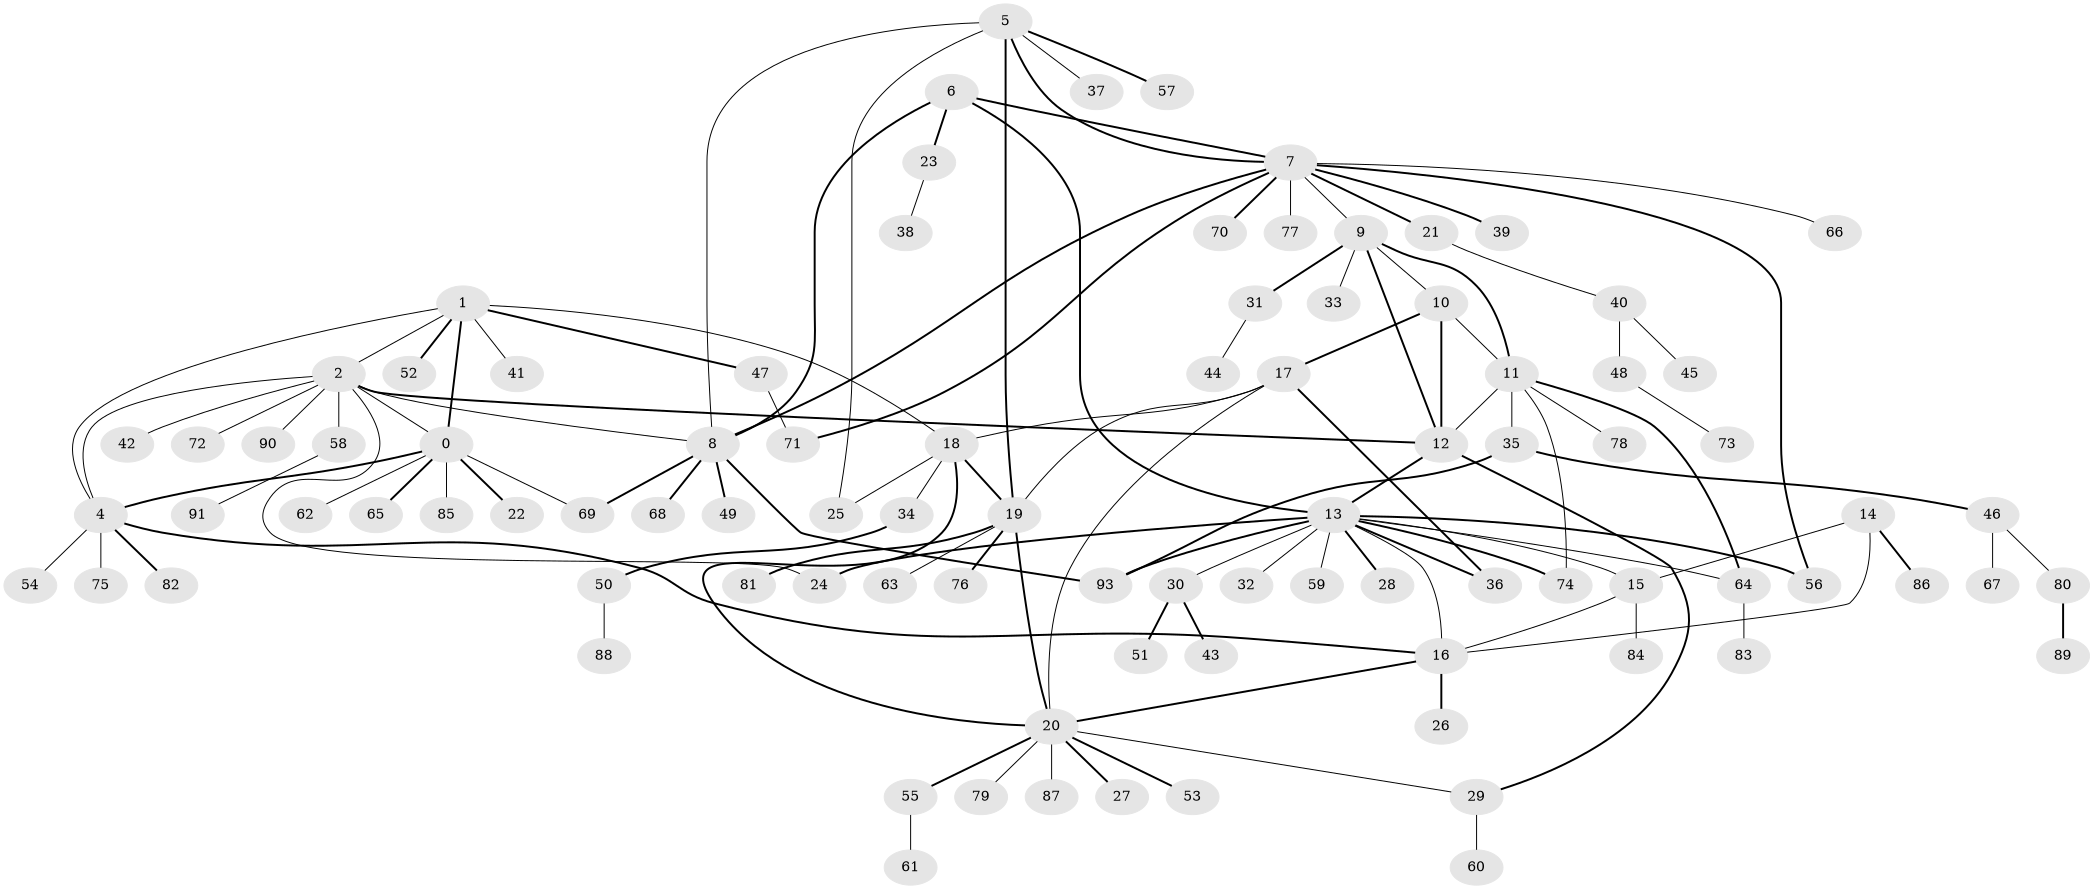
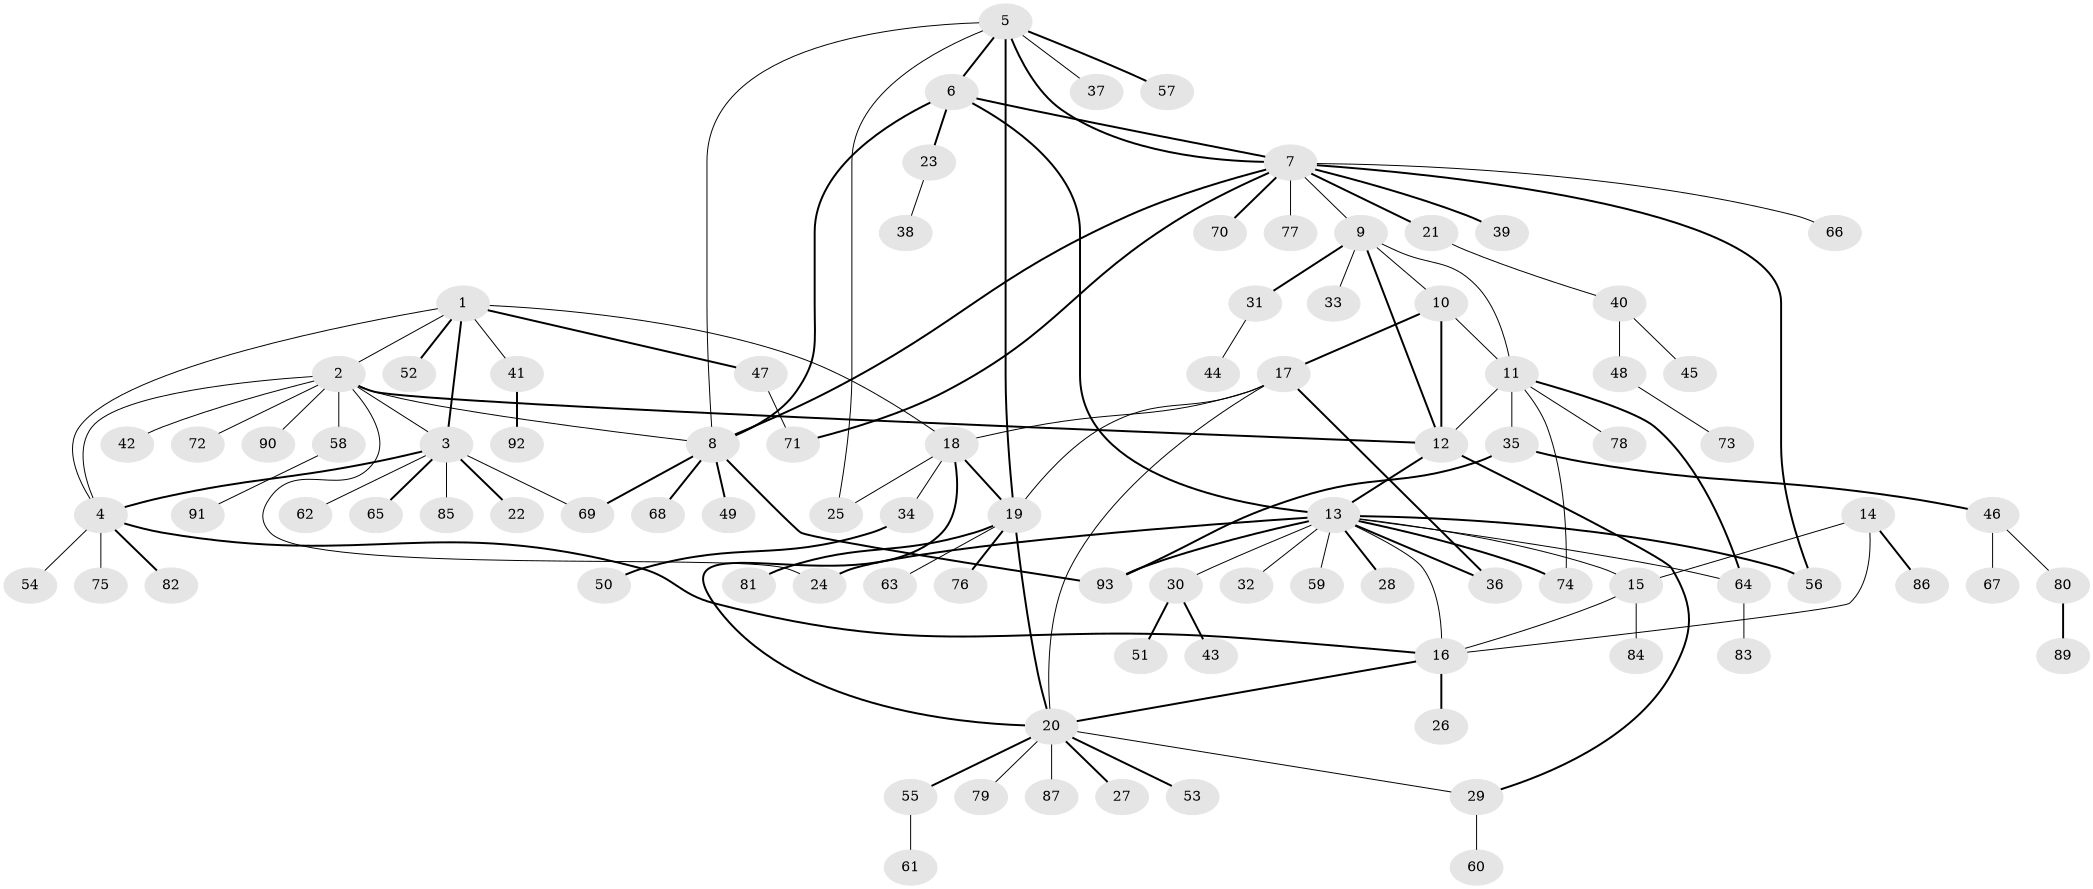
edge "5" -- "6": added
edge "9" -- "11": style bold -> solid
node "0": label "0" -> "3"
node "92": added
node "88": removed
